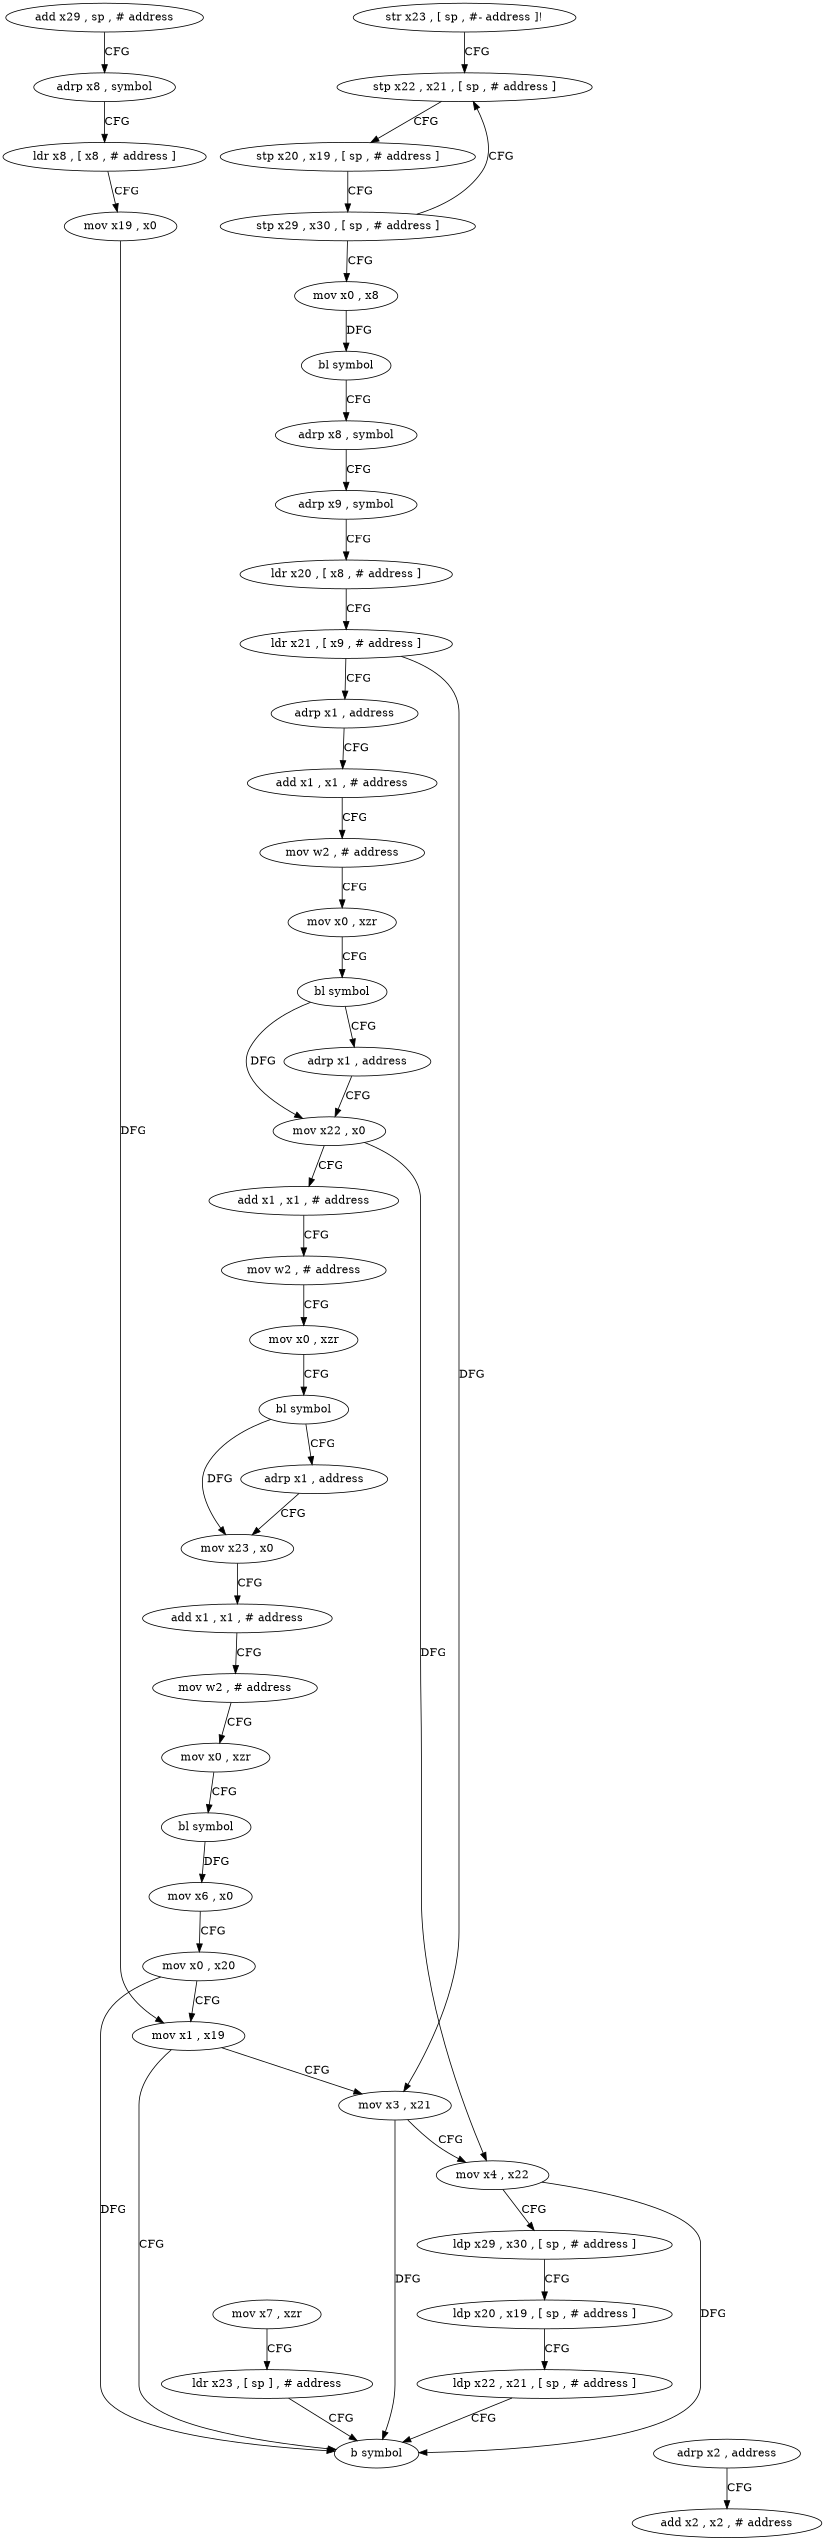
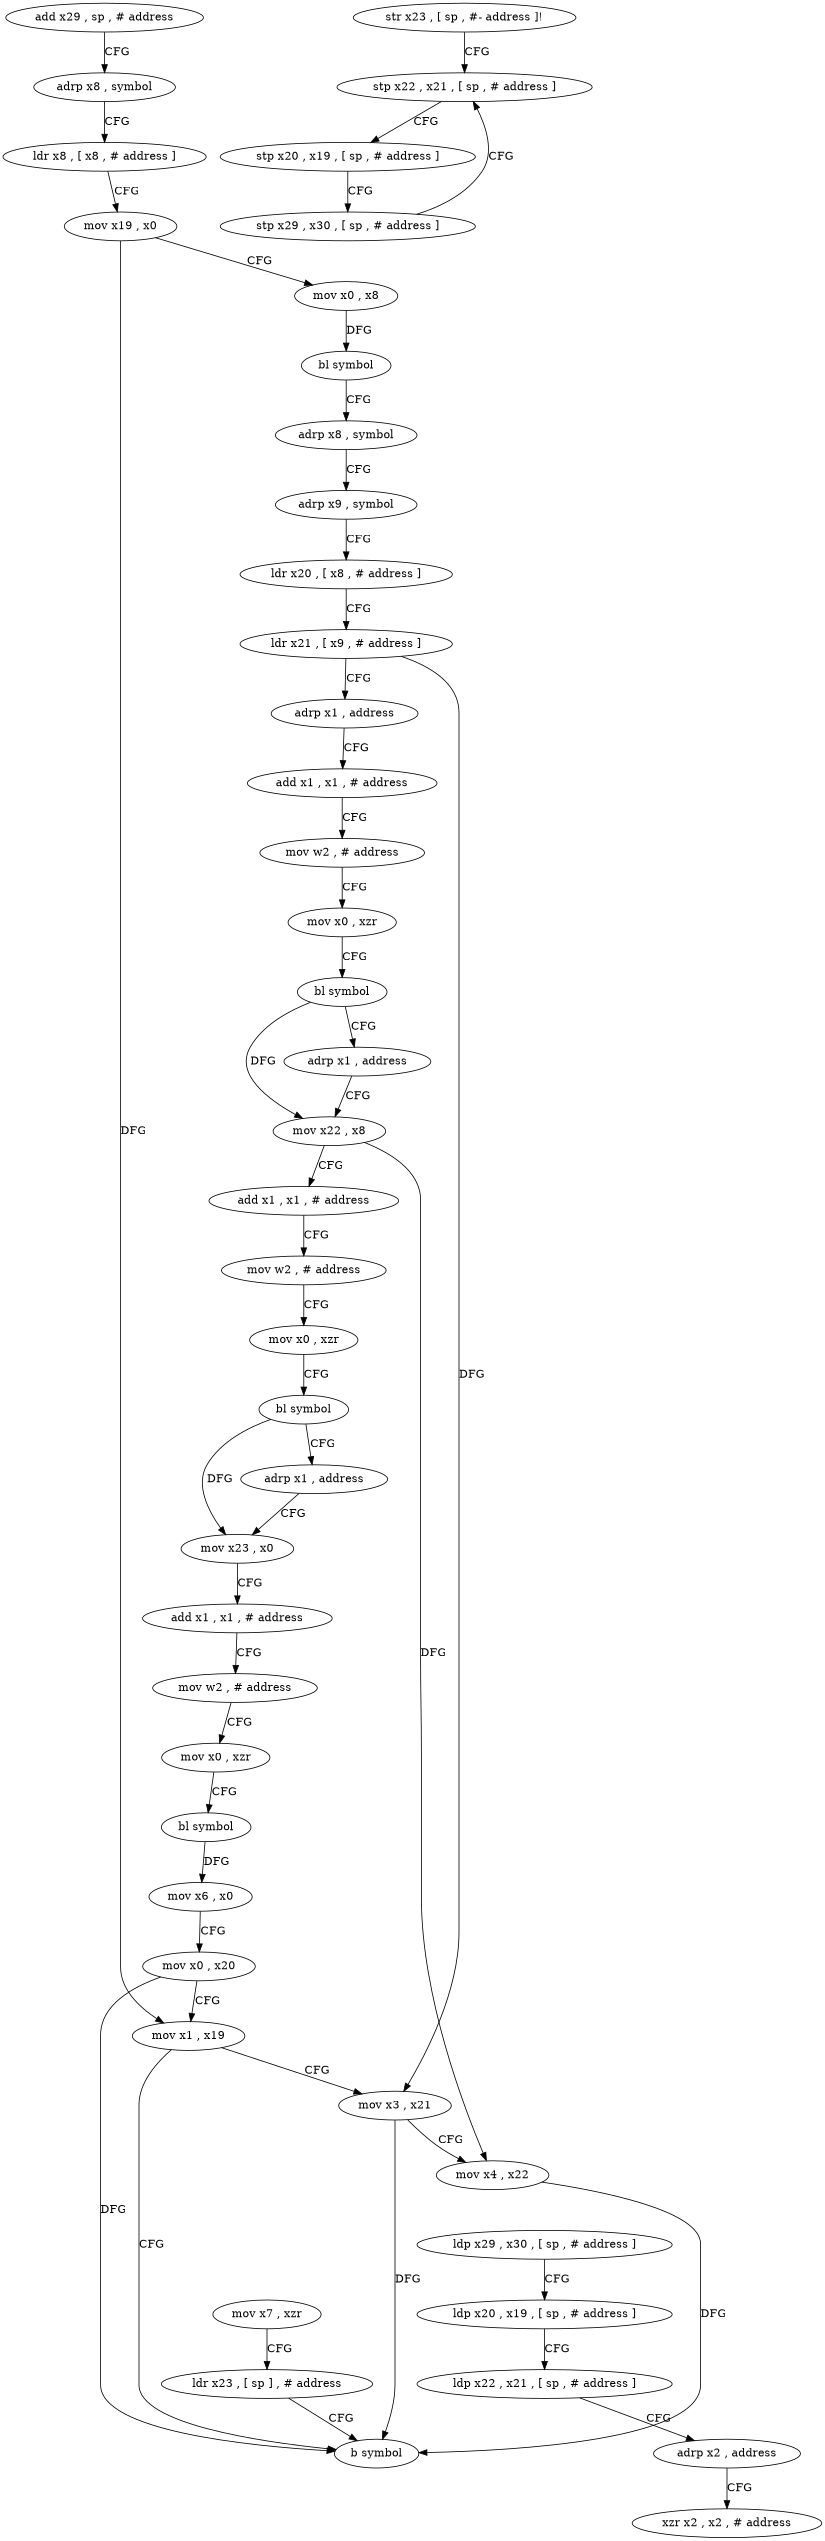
edge "stp x29 , x30 , [ sp , # address ]" -> "mov x0 , x8": now "mov x19 , x0" -> "mov x0 , x8"
node "mov x22 , x0": label "mov x22 , x0" -> "mov x22 , x8"
edge "mov x4 , x22" -> "ldp x29 , x30 , [ sp , # address ]": removed, label "CFG"
edge "ldp x22 , x21 , [ sp , # address ]" -> "b symbol": now "ldp x22 , x21 , [ sp , # address ]" -> "adrp x2 , address"
node "add x2 , x2 , # address": label "add x2 , x2 , # address" -> "xzr x2 , x2 , # address"
